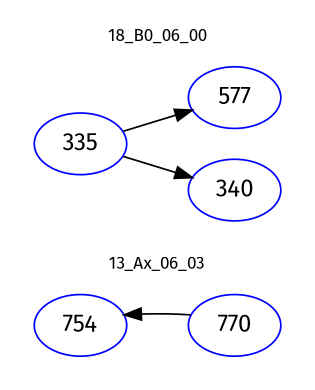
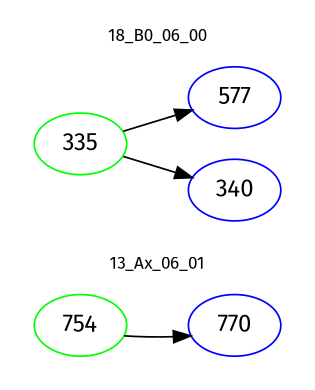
node "335": color blue -> green
cluster "13_Ax_06_03": label "13_Ax_06_03" -> "13_Ax_06_01"
edge "770" -> "754": reversed
node "754": color blue -> green
